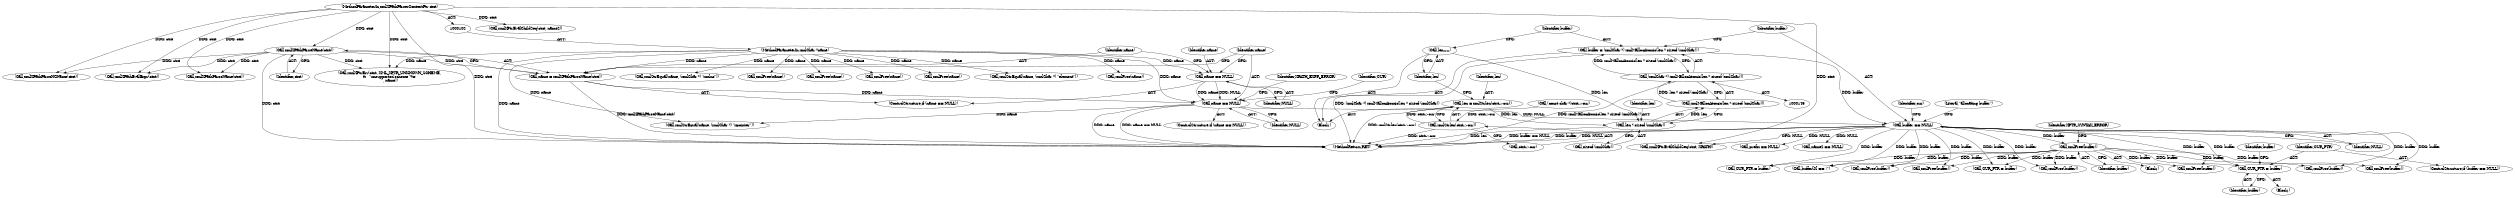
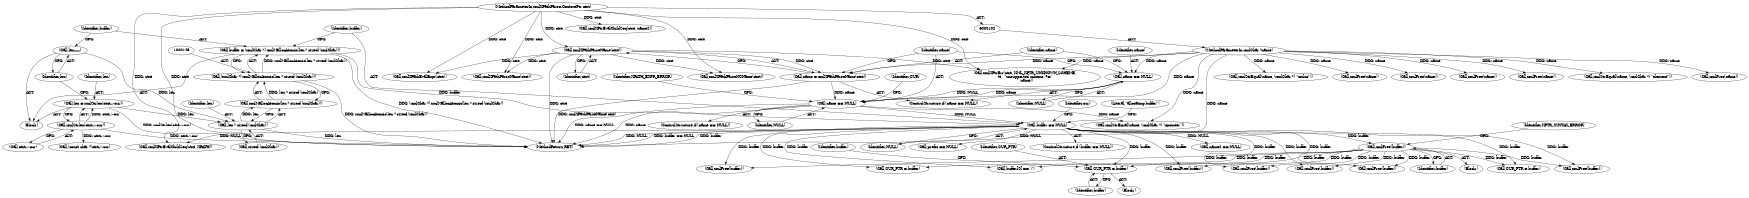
node "1000102": label "1000102" -> "6000102"
edge "(Call,(xmlChar *) xmlMallocAtomic(len * sizeof (xmlChar)))" -> "1000145": reversed
edge "(Call,(const char *)ctxt->cur)" -> "(Call,xmlStrlen(ctxt->cur))": reversed
edge "(Call,buffer == NULL)" -> "(Call,xmlXPtrEvalChildSeq(ctxt, XPATH))": label "CFG: NULL" -> "DDG: NULL"
edge "(Identifier,CUR_PTR)" -> "(ControlStructure,if (buffer == NULL))": now "(Call,buffer == NULL)" -> "(ControlStructure,if (buffer == NULL))"
